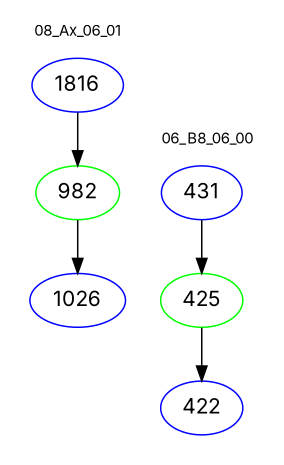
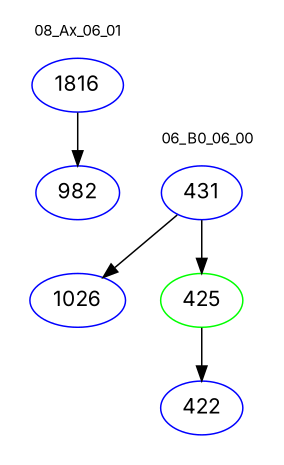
cluster "06_B8_06_00": label "06_B8_06_00" -> "06_B0_06_00"
node "982": color green -> blue
edge "982" -> "1026": now "431" -> "1026"
